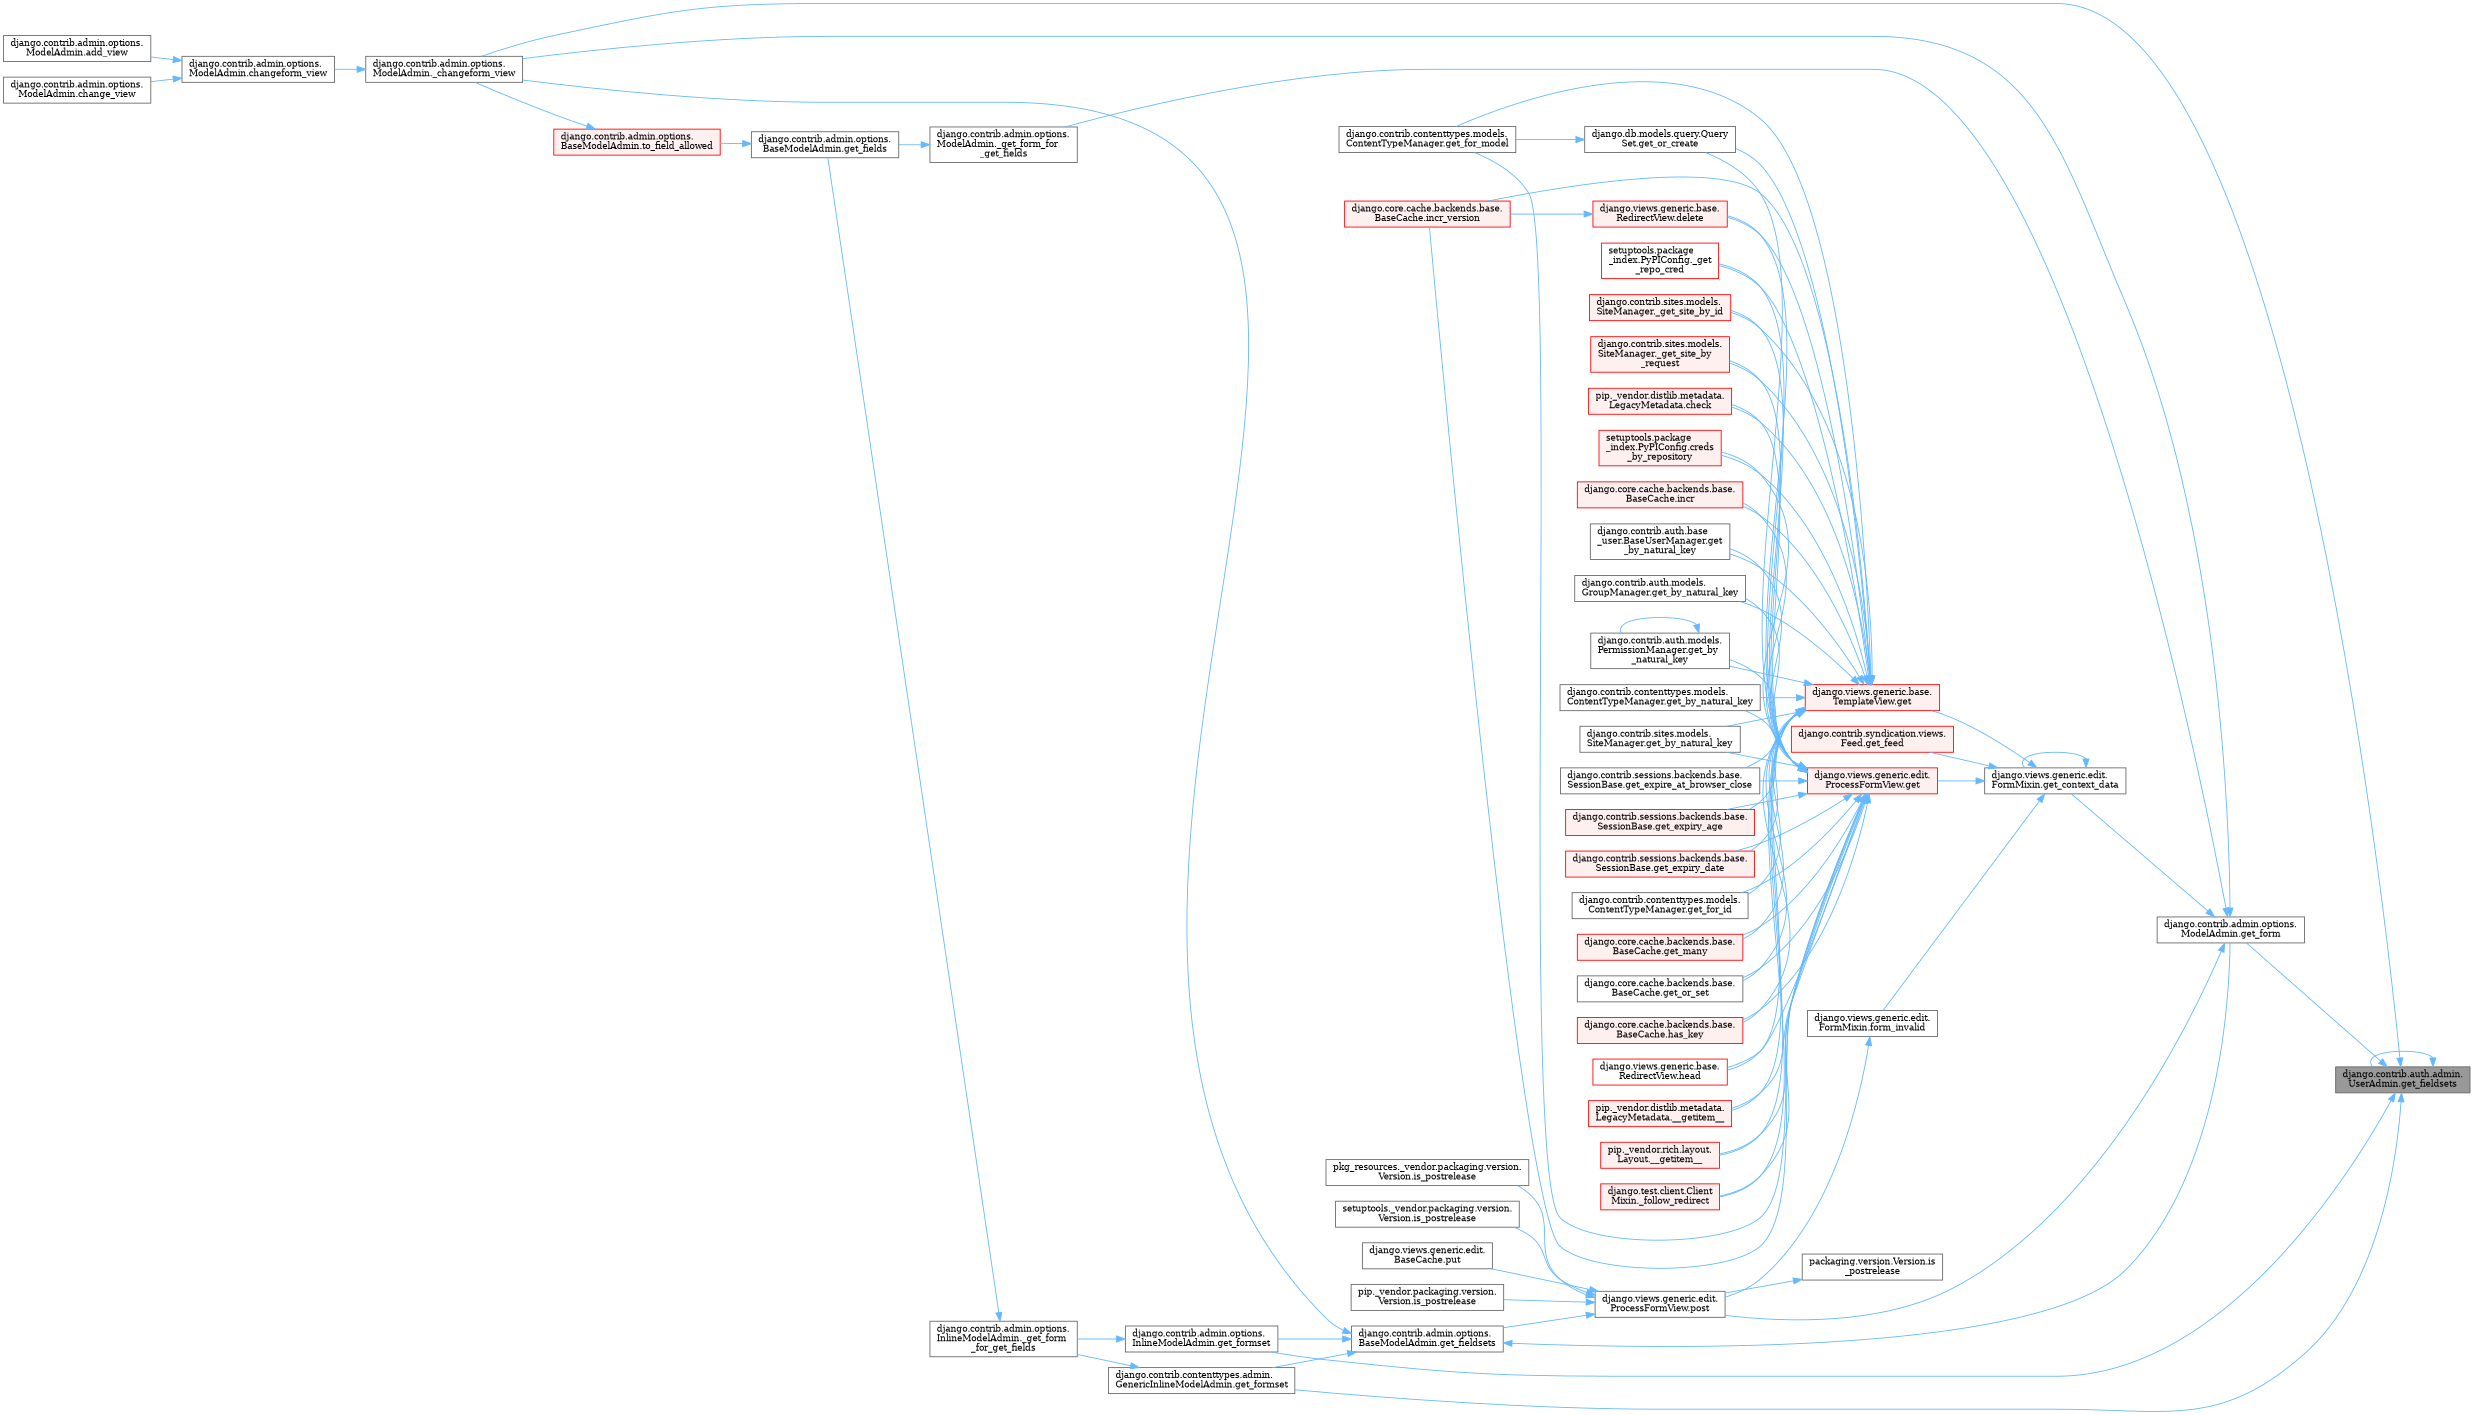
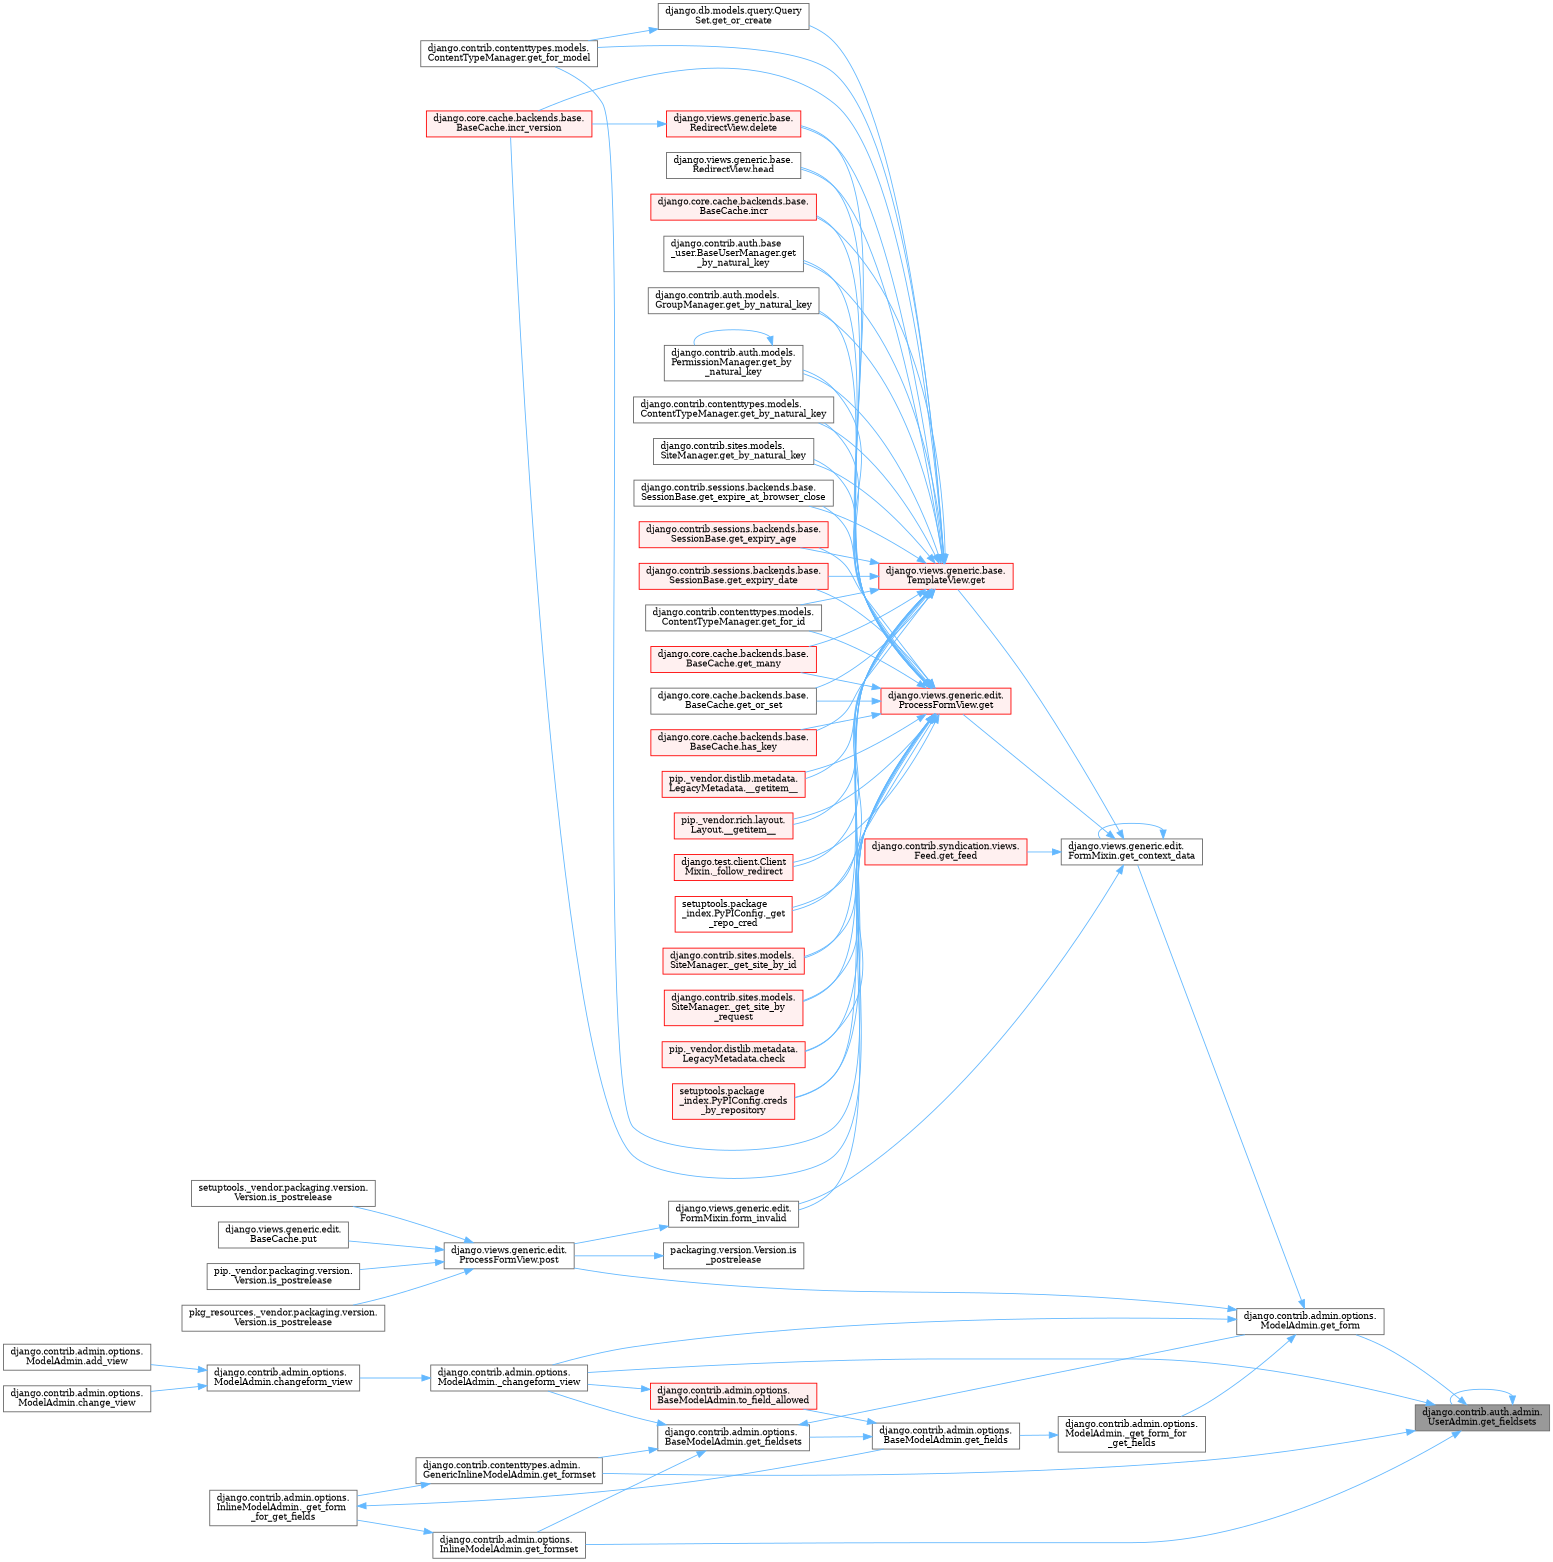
edge "django.db.models.query.Query Set.get_or_create" -> "django.views.generic.edit. ProcessFormView.get": now "django.views.generic.edit. FormMixin.form_invalid" -> "django.views.generic.edit. ProcessFormView.get"
node "django.views.generic.base. RedirectView.head": color red -> grey40
edge "django.contrib.admin.options. BaseModelAdmin.get_fieldsets" -> "django.views.generic.edit. ProcessFormView.post": now "django.contrib.admin.options. BaseModelAdmin.get_fieldsets" -> "django.contrib.admin.options. BaseModelAdmin.get_fields"
